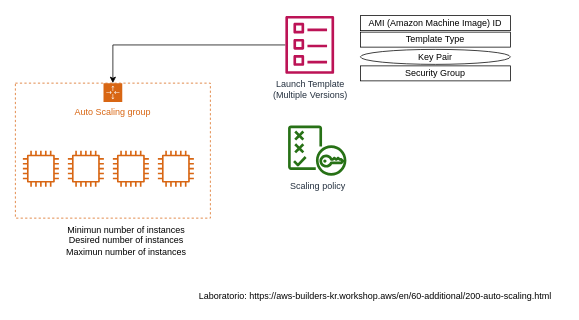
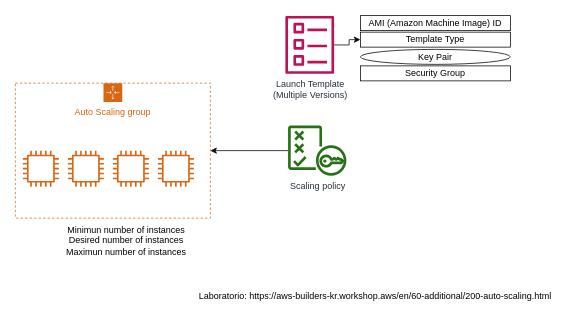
edge "Launch Template (Multiple Versions)" -> "Auto Scaling group": now "Launch Template (Multiple Versions)" -> "Template Type"
edge "Scaling policy" -> "Auto Scaling group": added
